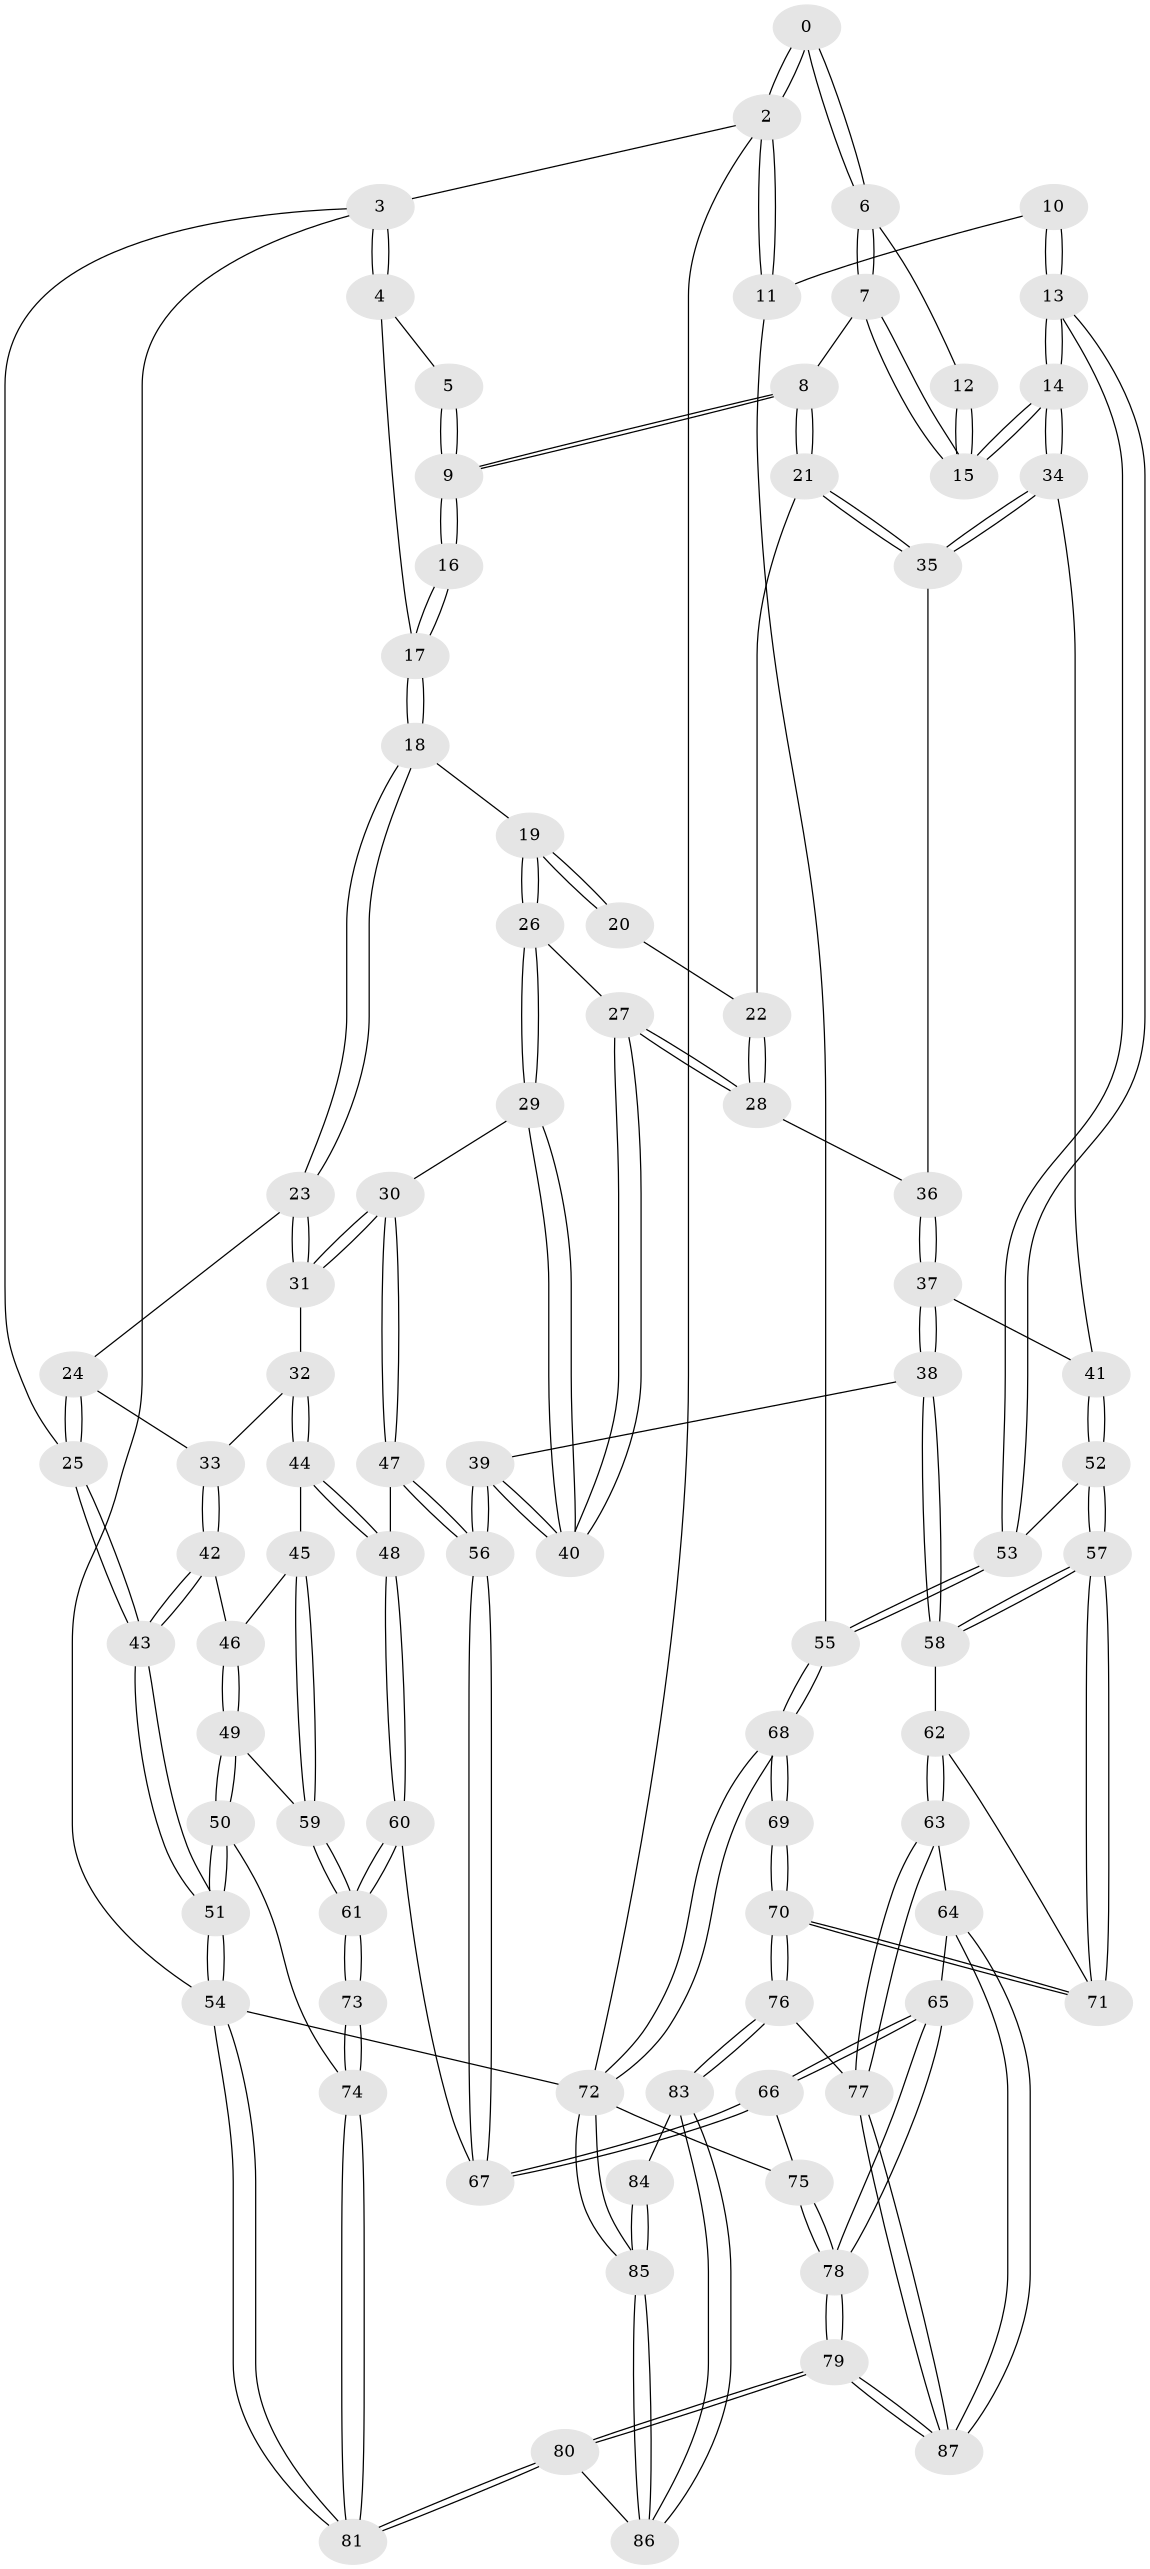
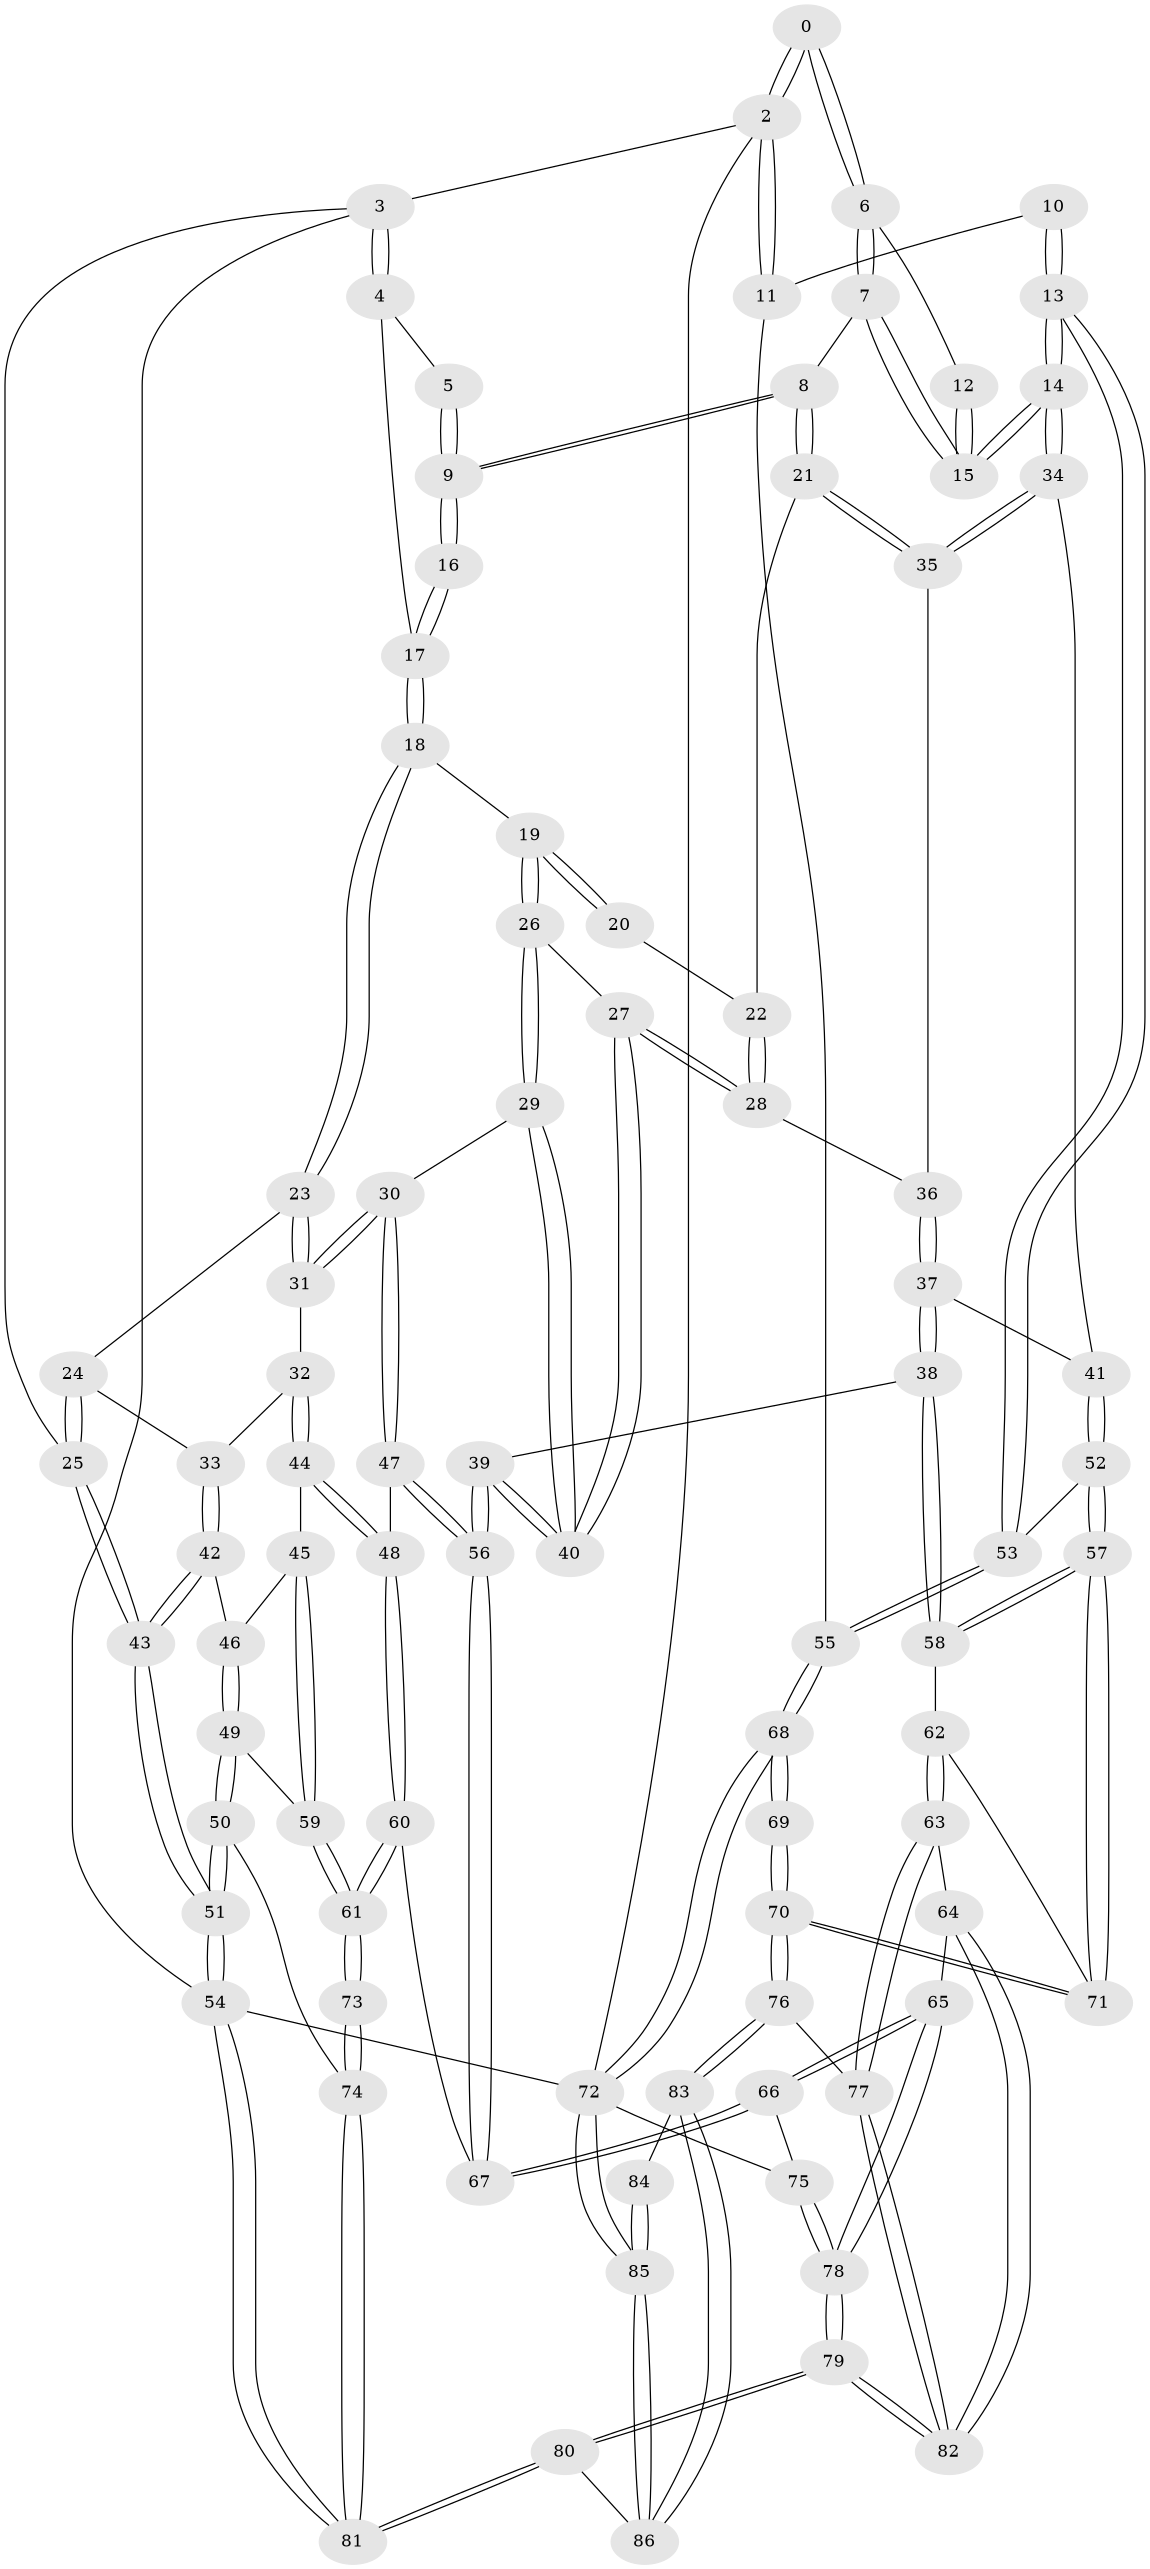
node "87": label "87" -> "82"
